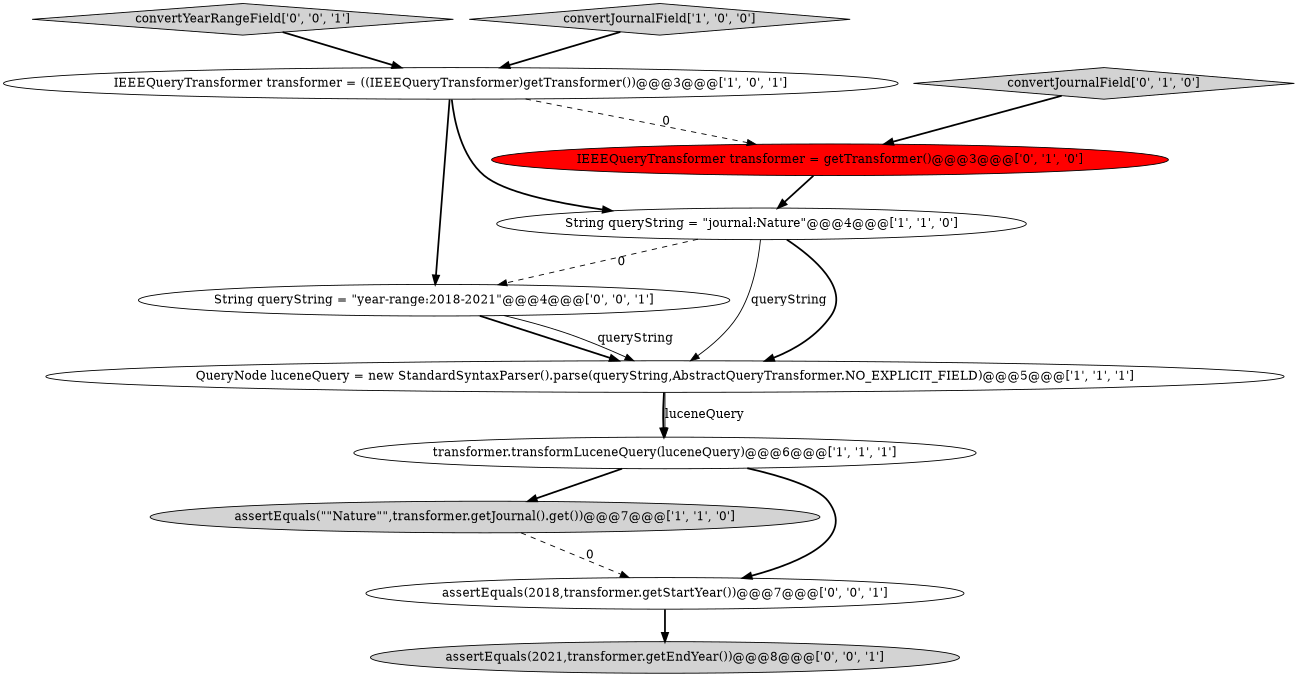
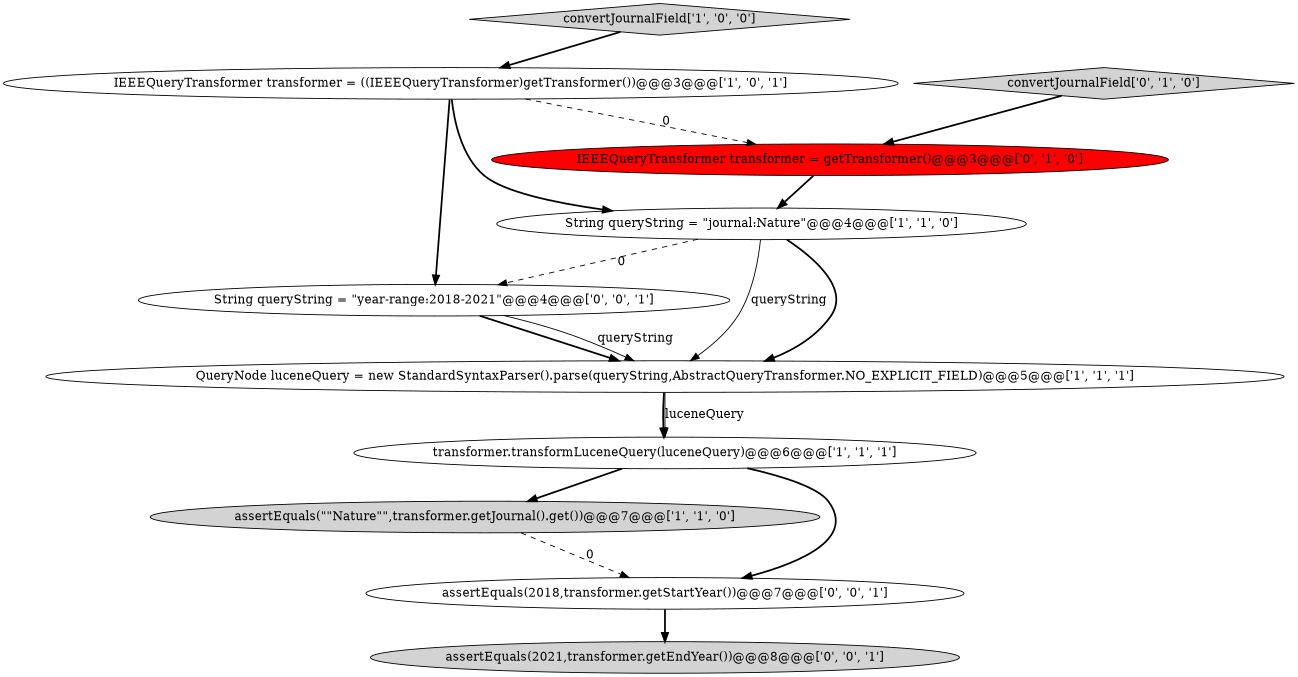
node "convertYearRangeField['0', '0', '1']": removed
